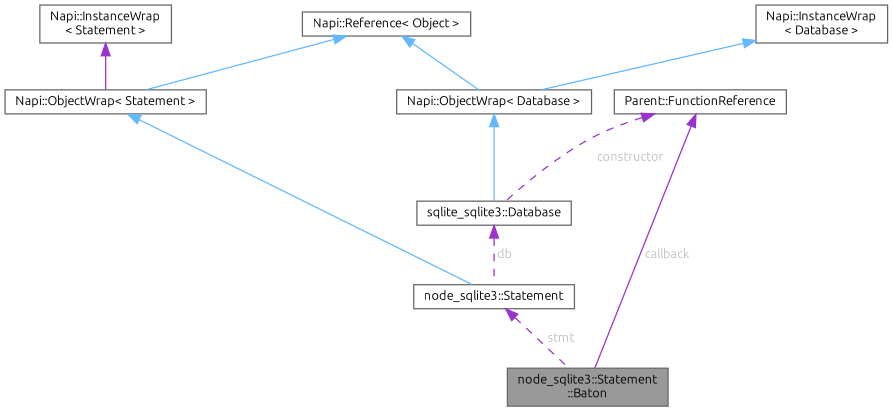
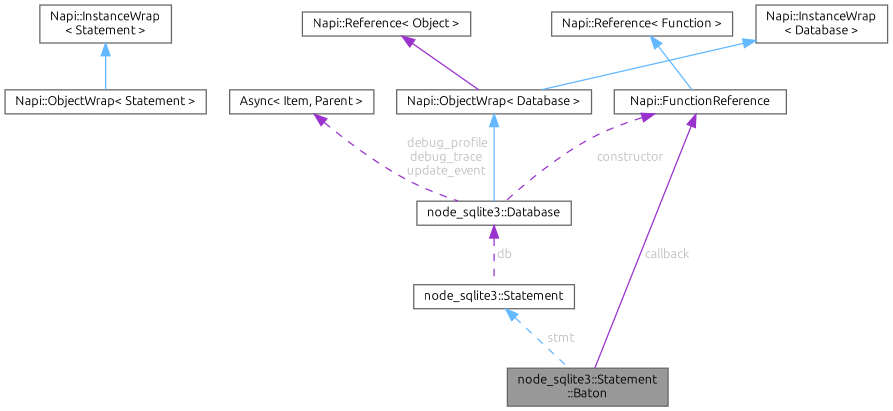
node "Napi::Reference< Function >": added
edge "Napi::ObjectWrap< Statement >" -> "Napi::Reference< Object >": removed
edge "Napi::ObjectWrap< Database >" -> "Napi::Reference< Object >": color steelblue1 -> darkorchid3
edge "Napi::ObjectWrap< Statement >" -> "Napi::InstanceWrap < Statement >": color darkorchid3 -> steelblue1
node "Async< Item, Parent >": added
node "Parent::FunctionReference": label "Parent::FunctionReference" -> "Napi::FunctionReference"
edge "node_sqlite3::Statement" -> "Napi::ObjectWrap< Statement >": removed
node "sqlite_sqlite3::Database": label "sqlite_sqlite3::Database" -> "node_sqlite3::Database"
edge "node_sqlite3::Statement ::Baton" -> "node_sqlite3::Statement": color darkorchid3 -> steelblue1
